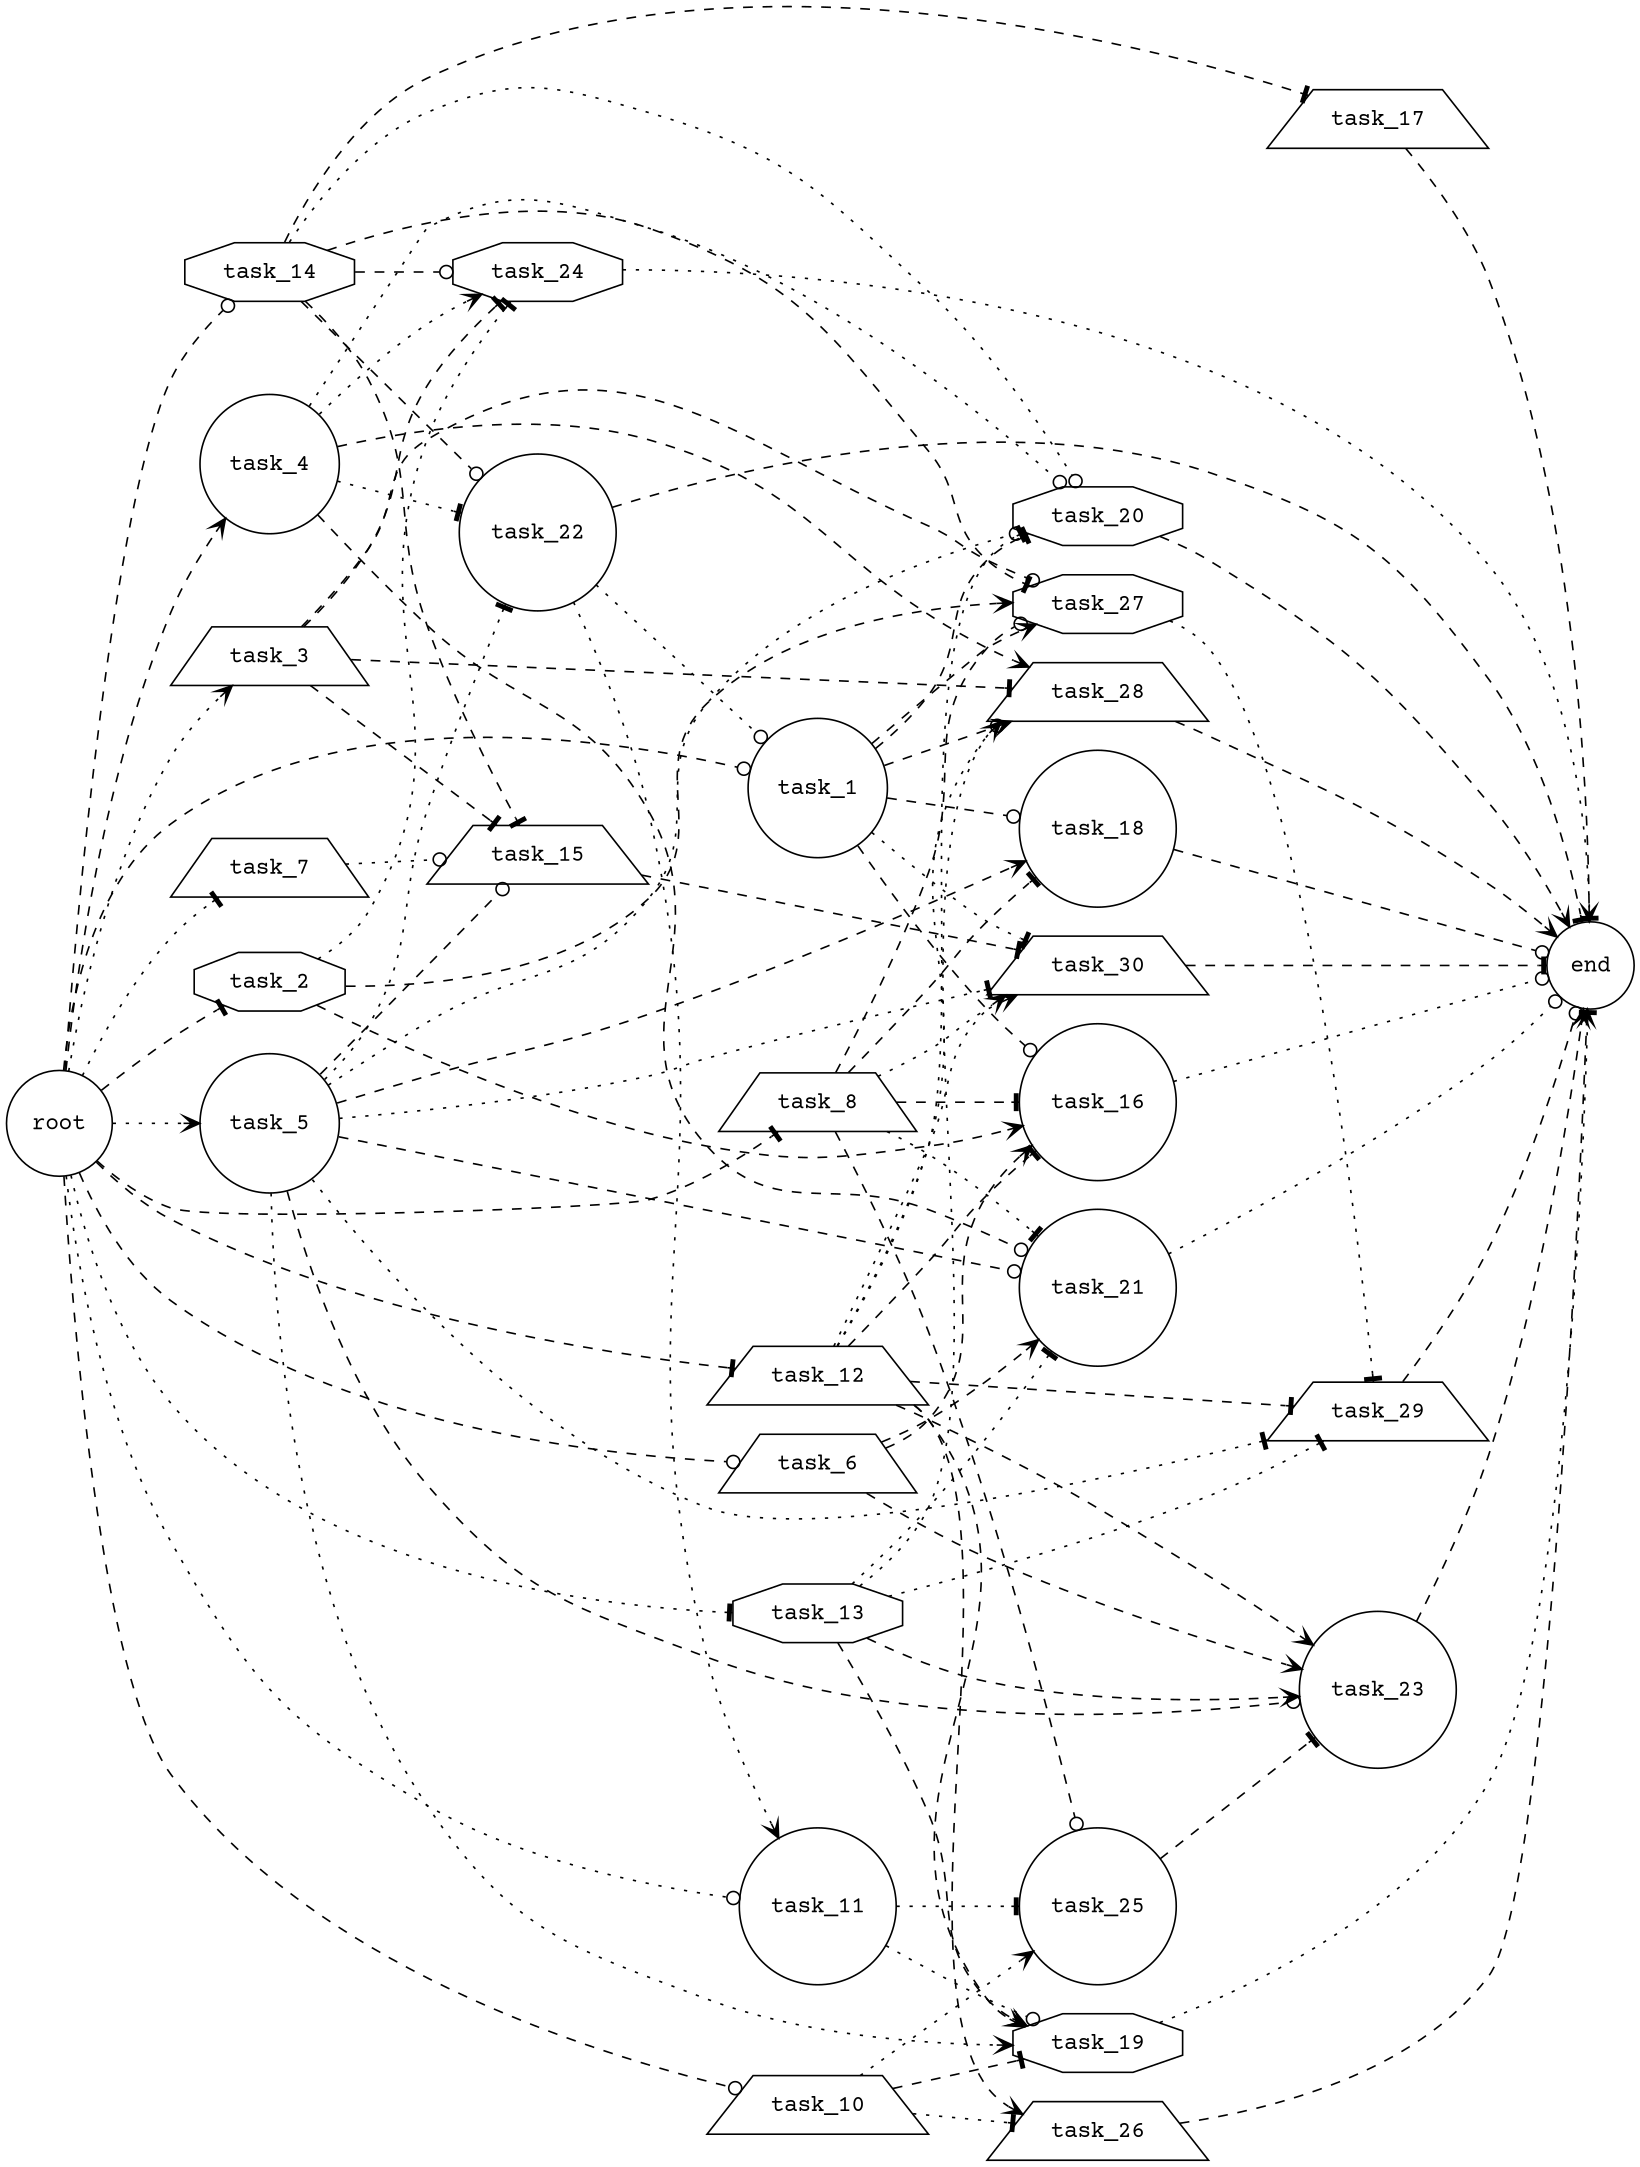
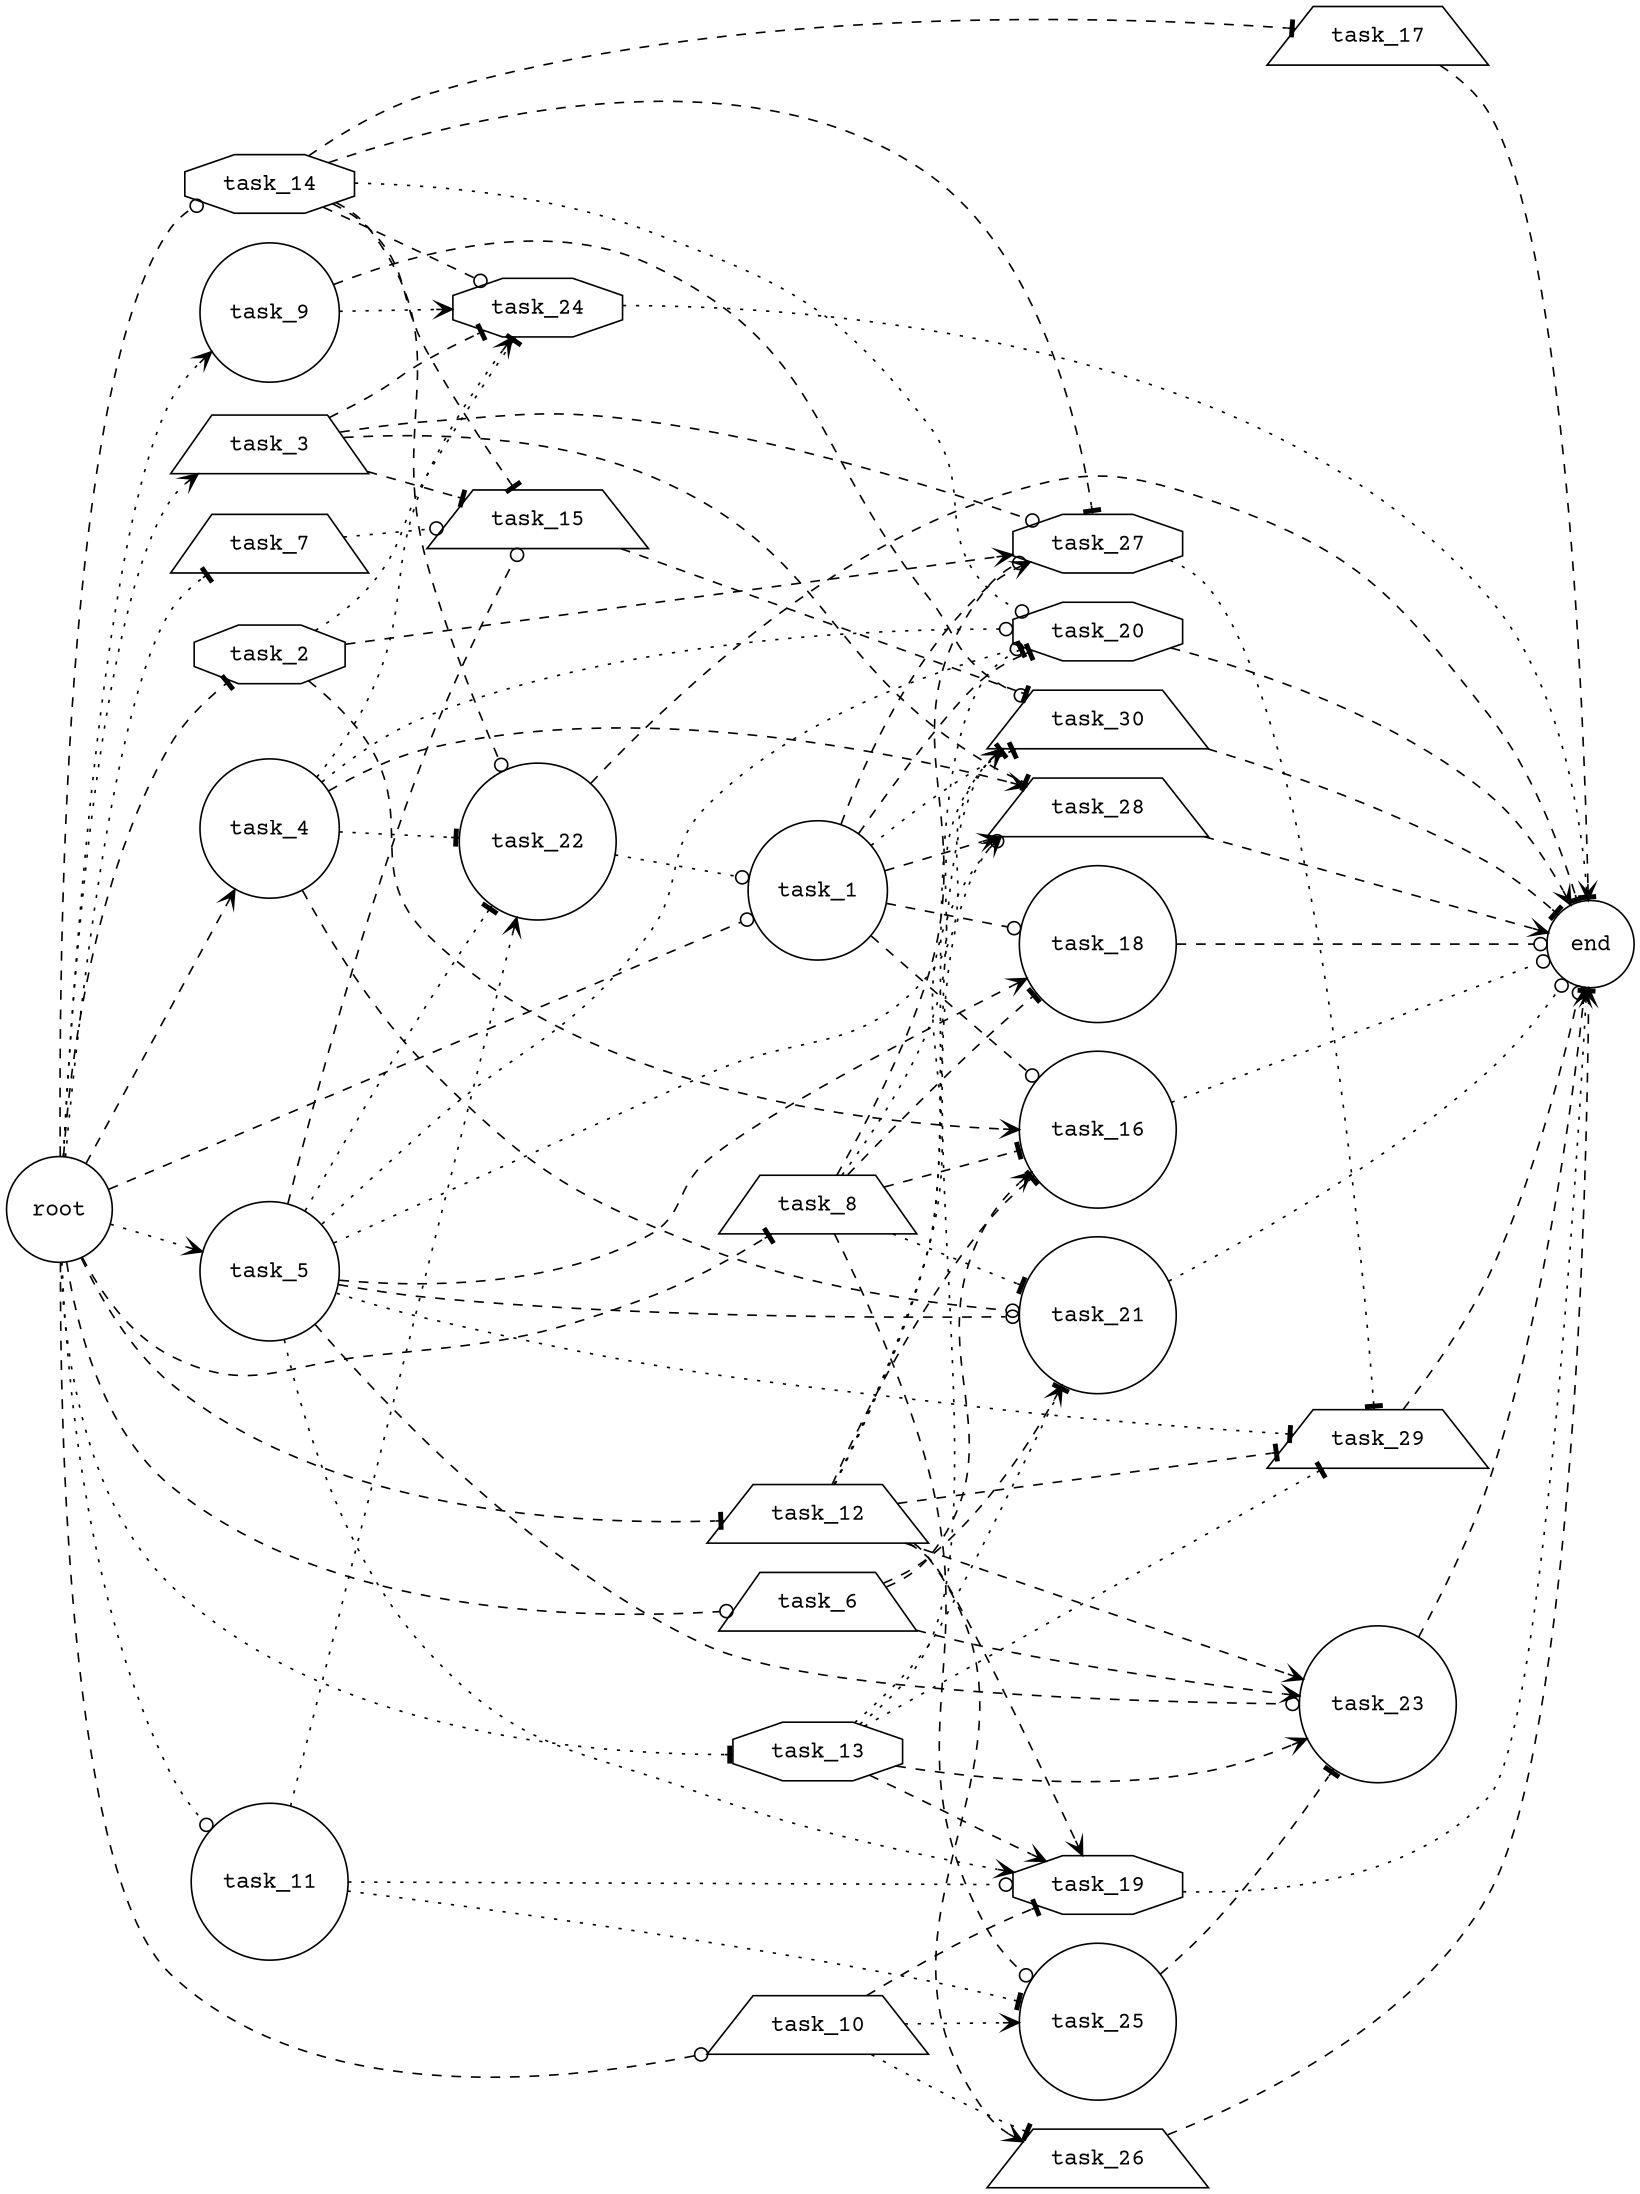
node "task_9": added
edge "task_22" -> "task_11": reversed
